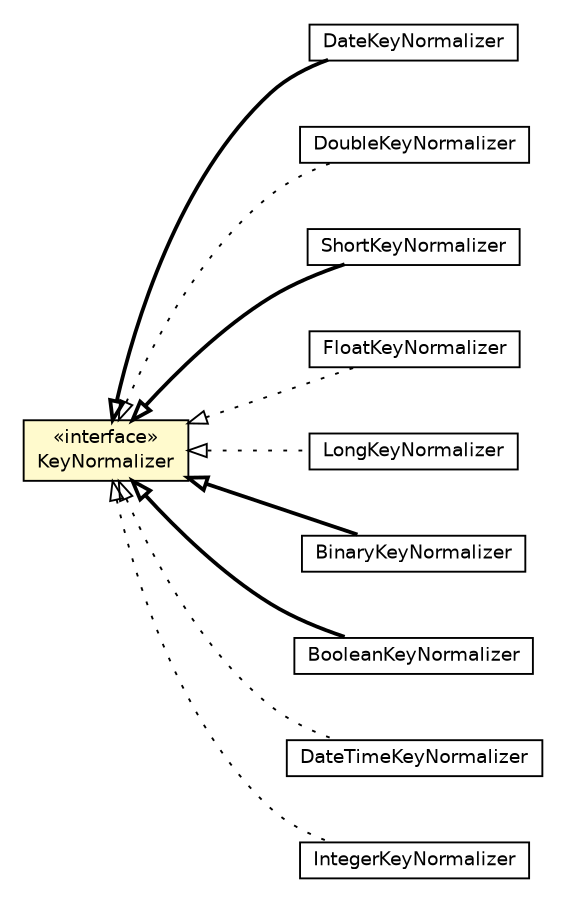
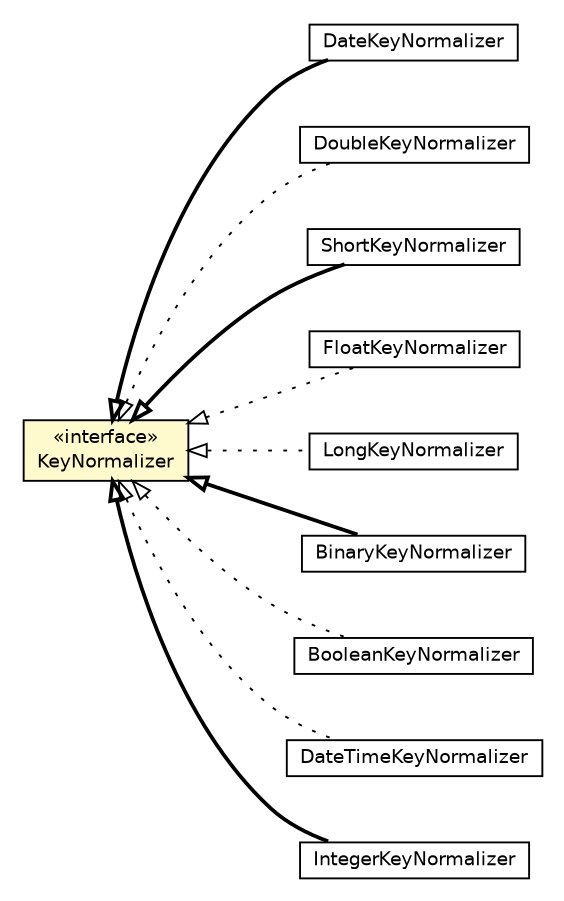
edge "BooleanKeyNormalizer" -> "KeyNormalizer": style bold -> dotted
edge "IntegerKeyNormalizer" -> "KeyNormalizer": style dotted -> bold
